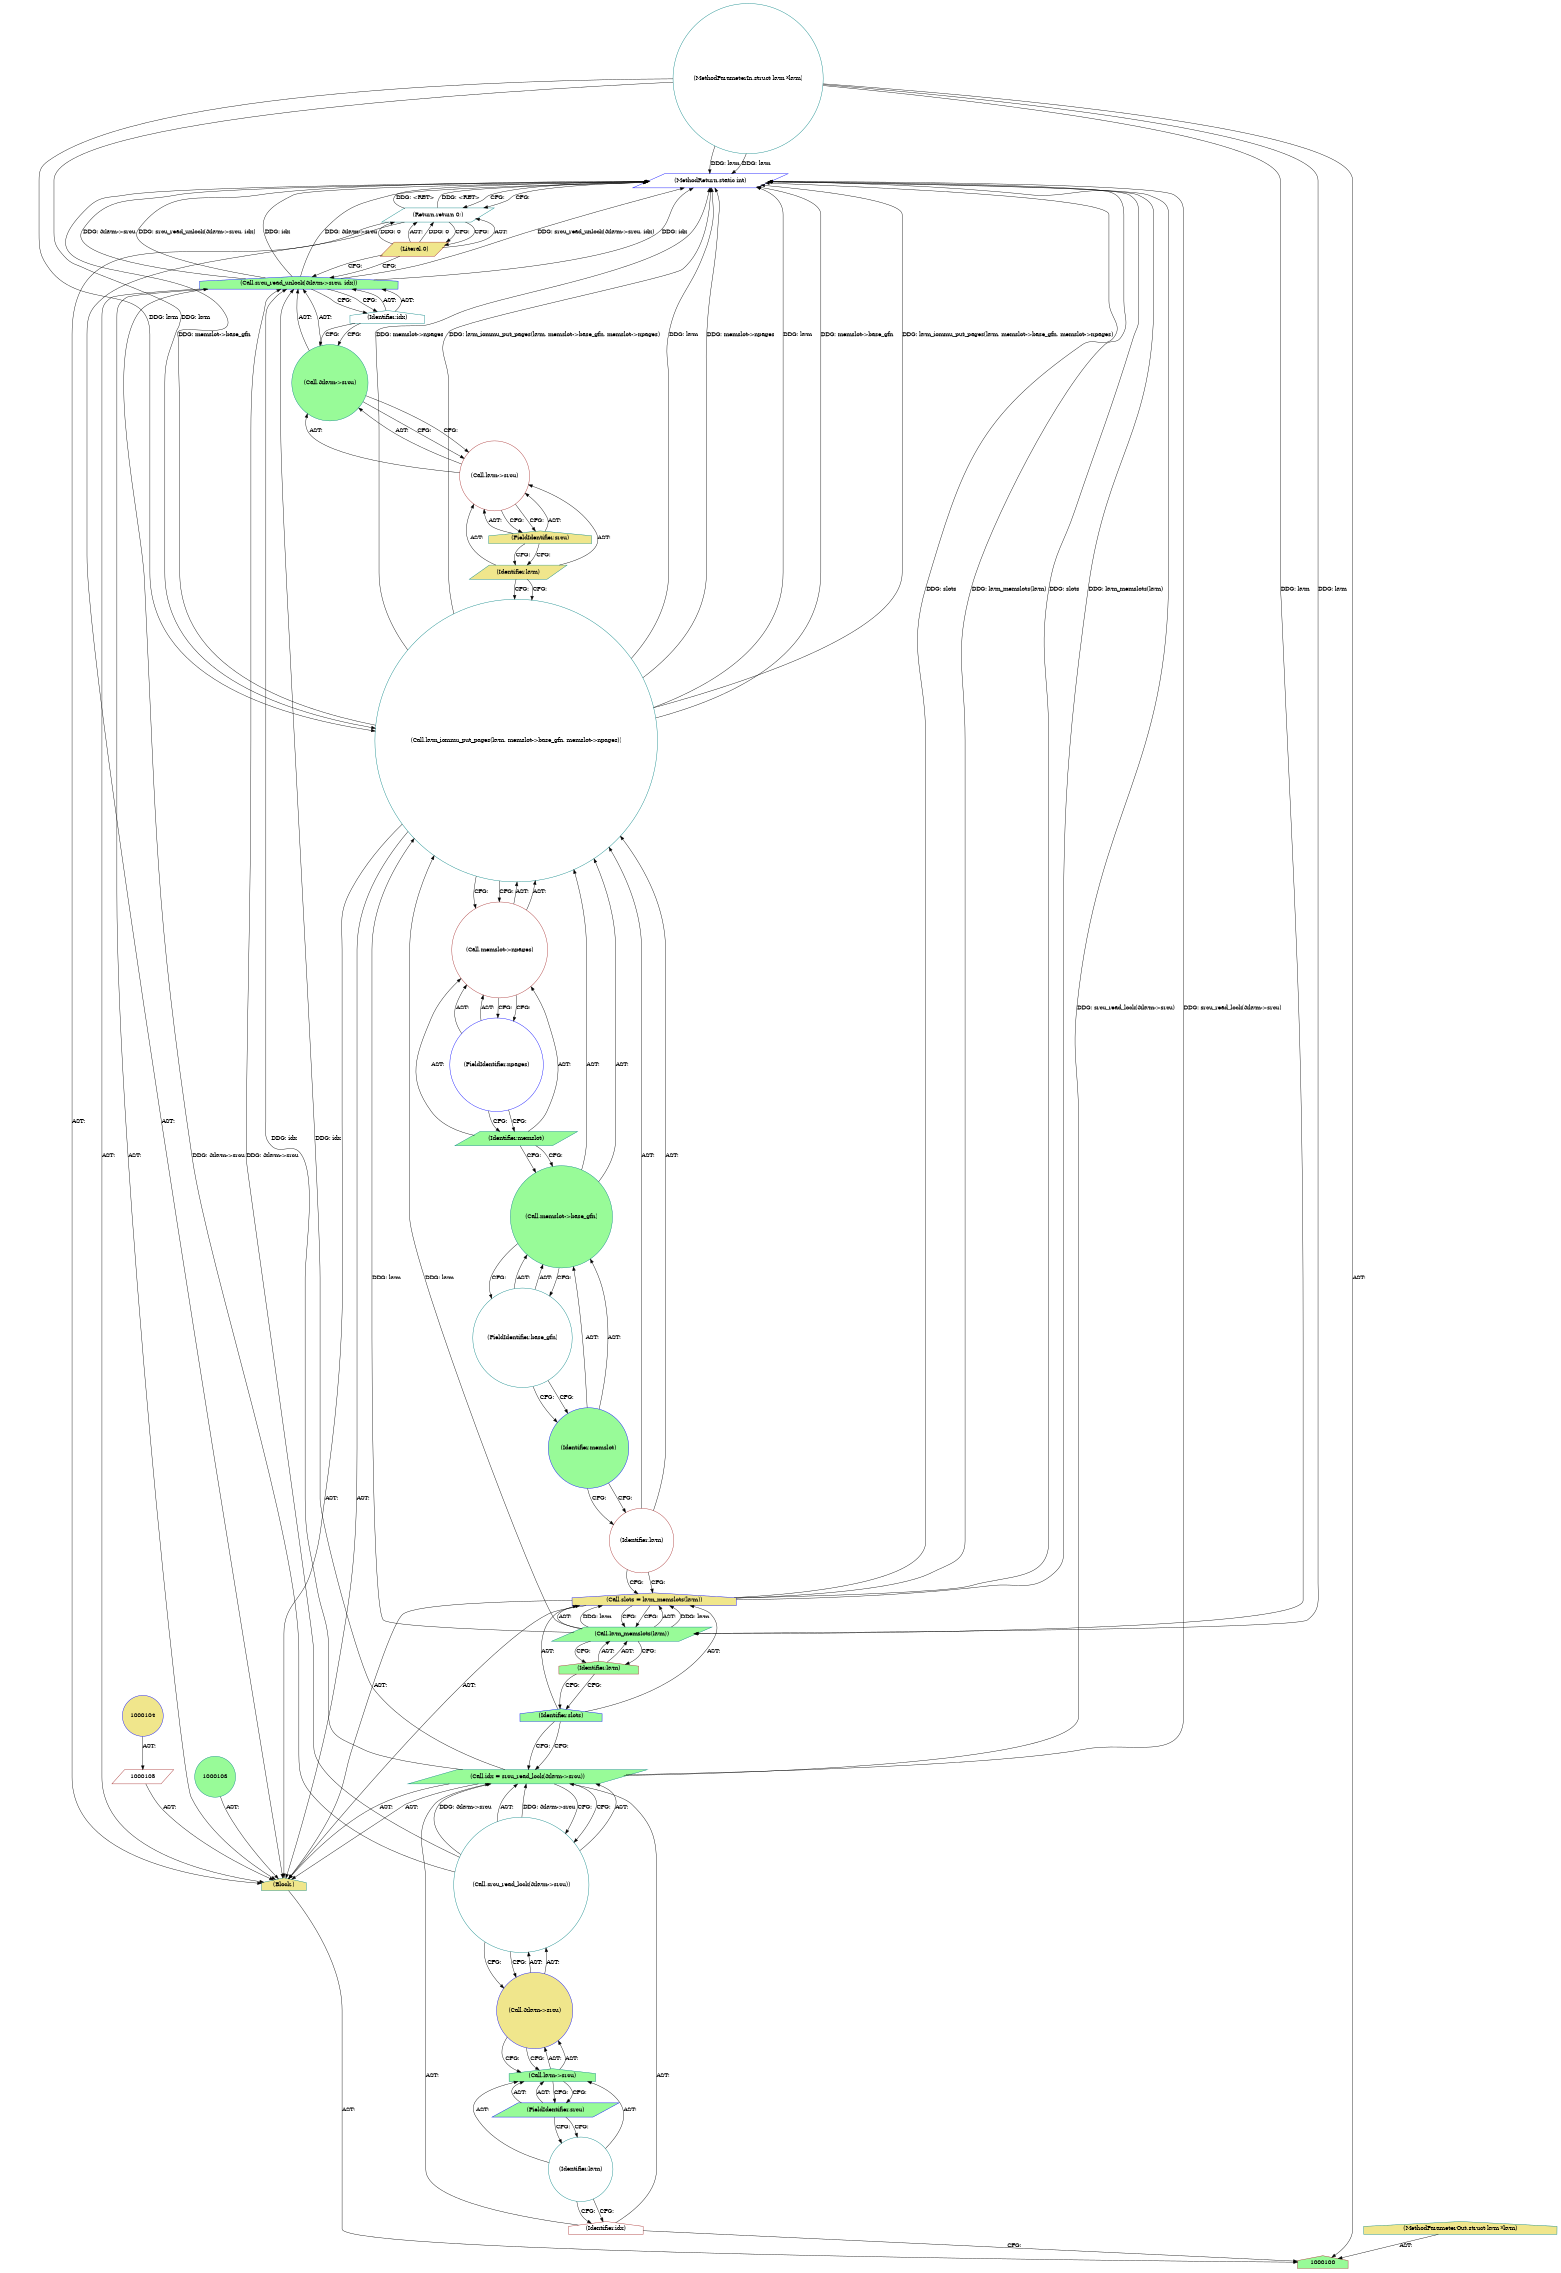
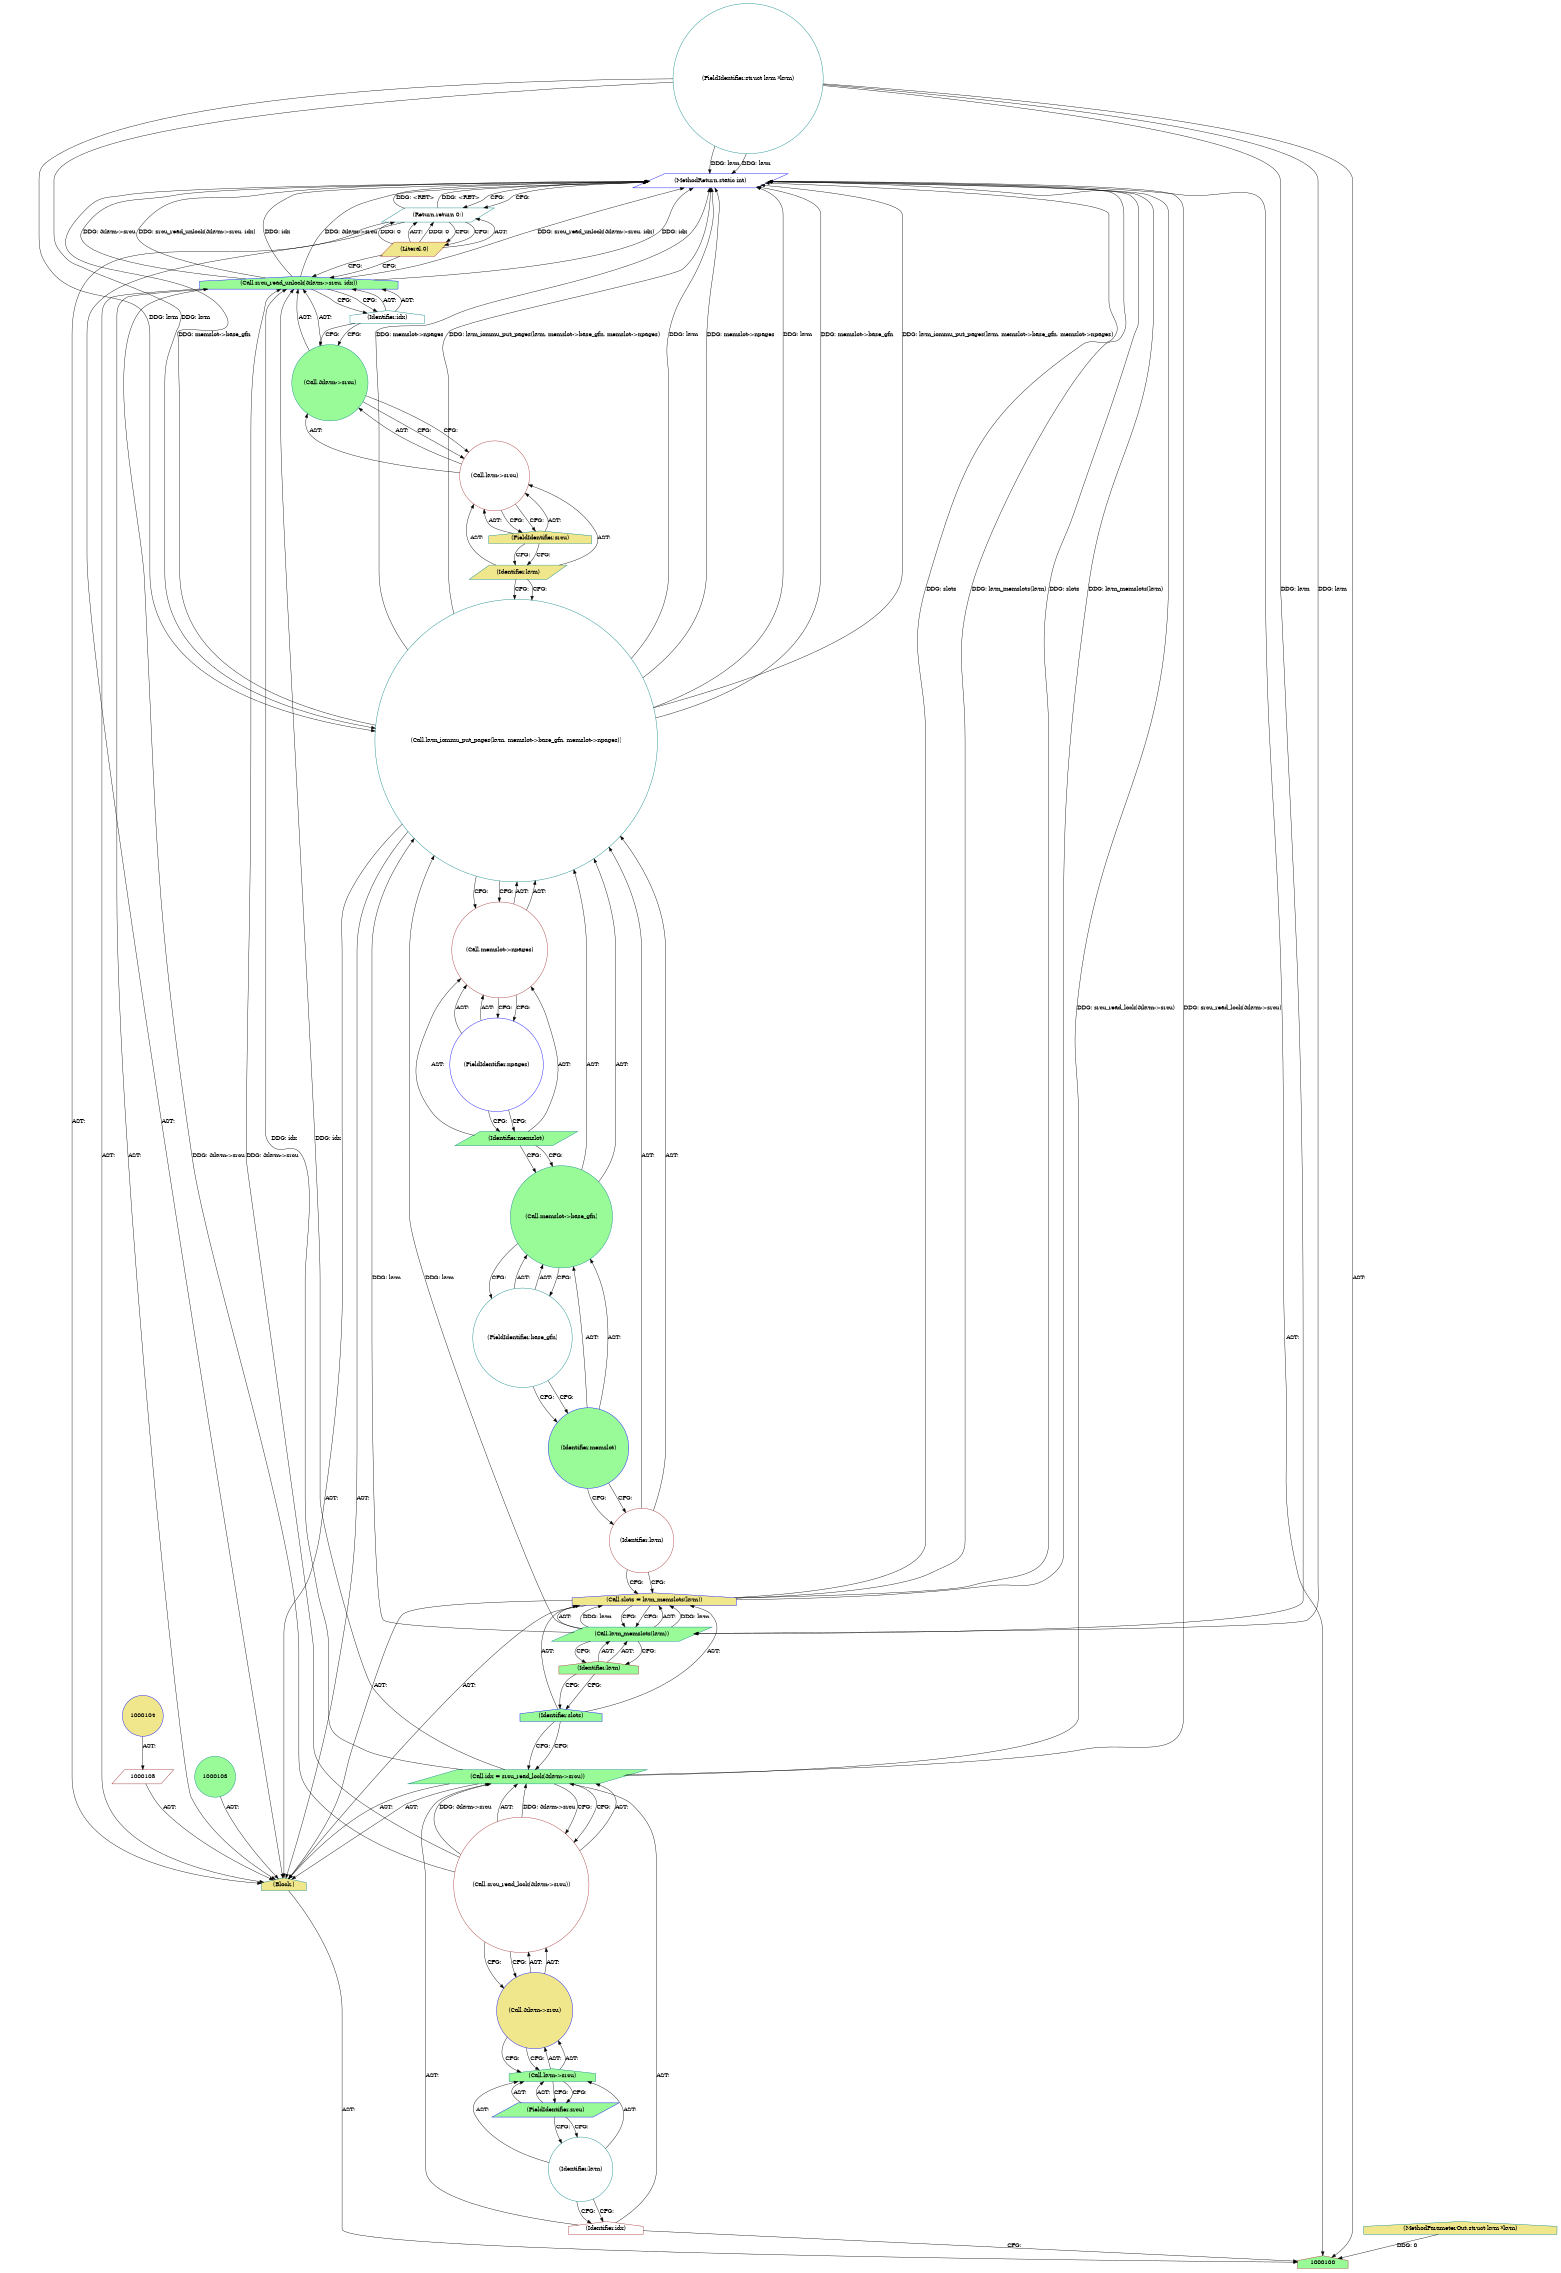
node "(MethodParameterIn,struct kvm *kvm)": label "(MethodParameterIn,struct kvm *kvm)" -> "(FieldIdentifier,struct kvm *kvm)"
edge "(MethodReturn,static int)" -> "1000100": added, label "AST:"
node "(Call,srcu_read_lock(&kvm->srcu))": color teal -> brown
edge "(MethodParameterOut,struct kvm *kvm)" -> "1000100": label "AST: " -> "DDG: 0"
